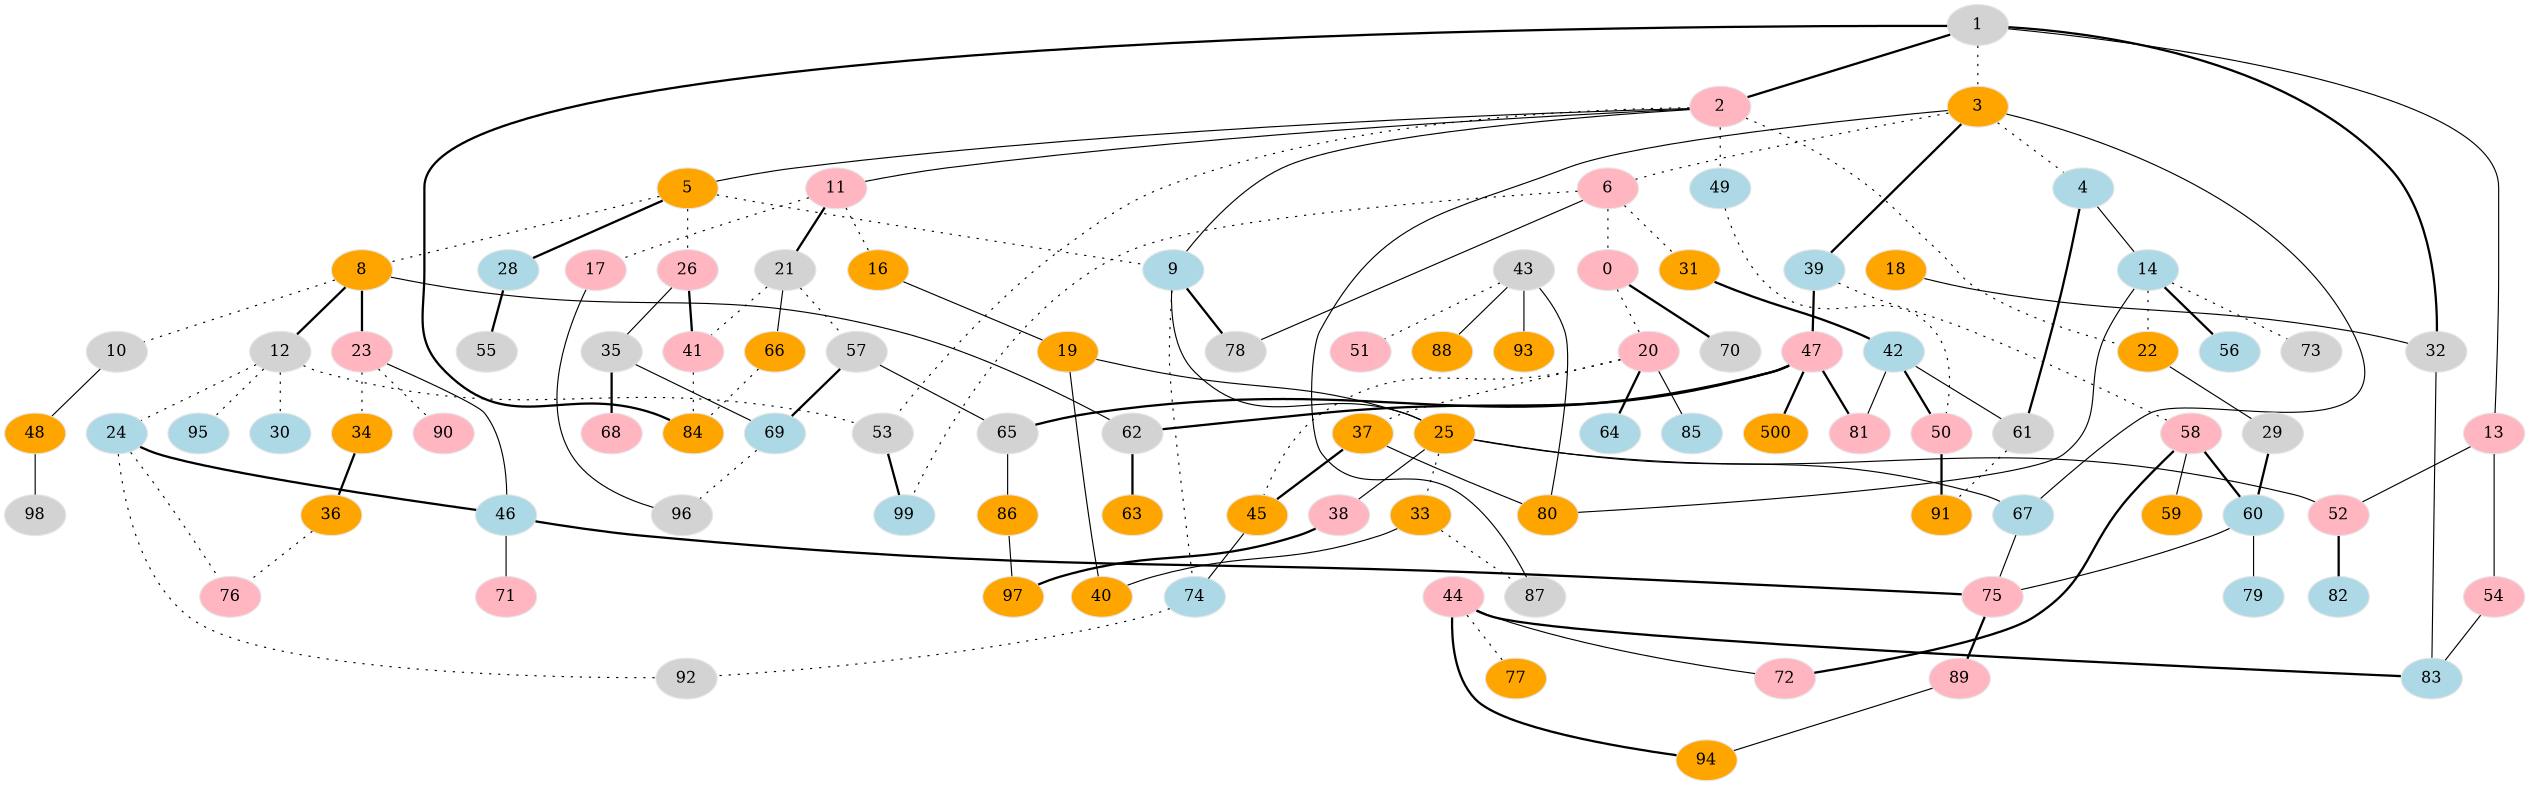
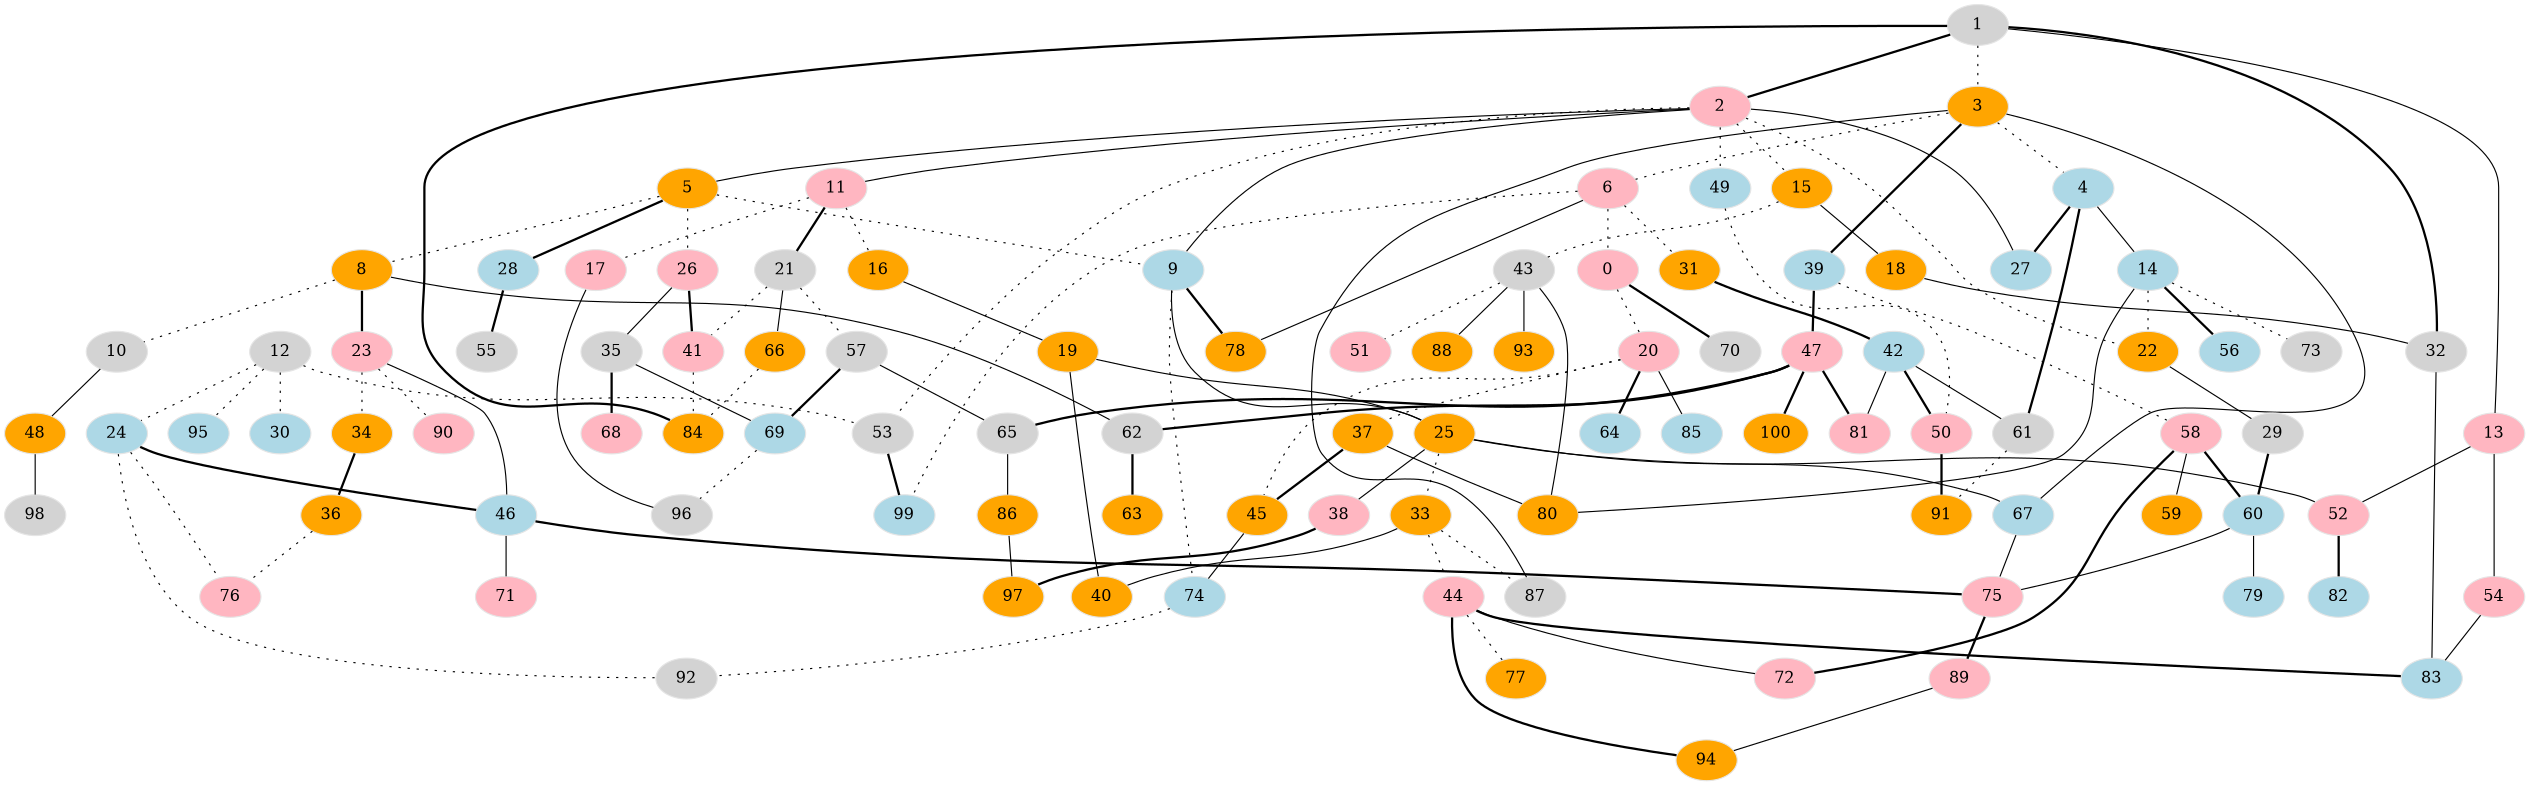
node "15": added
node "27": added
edge "8" -- "12": removed
node "78": fillcolor lightgrey -> orange
node "500": label "500" -> "100"
edge "33" -- "44": added
